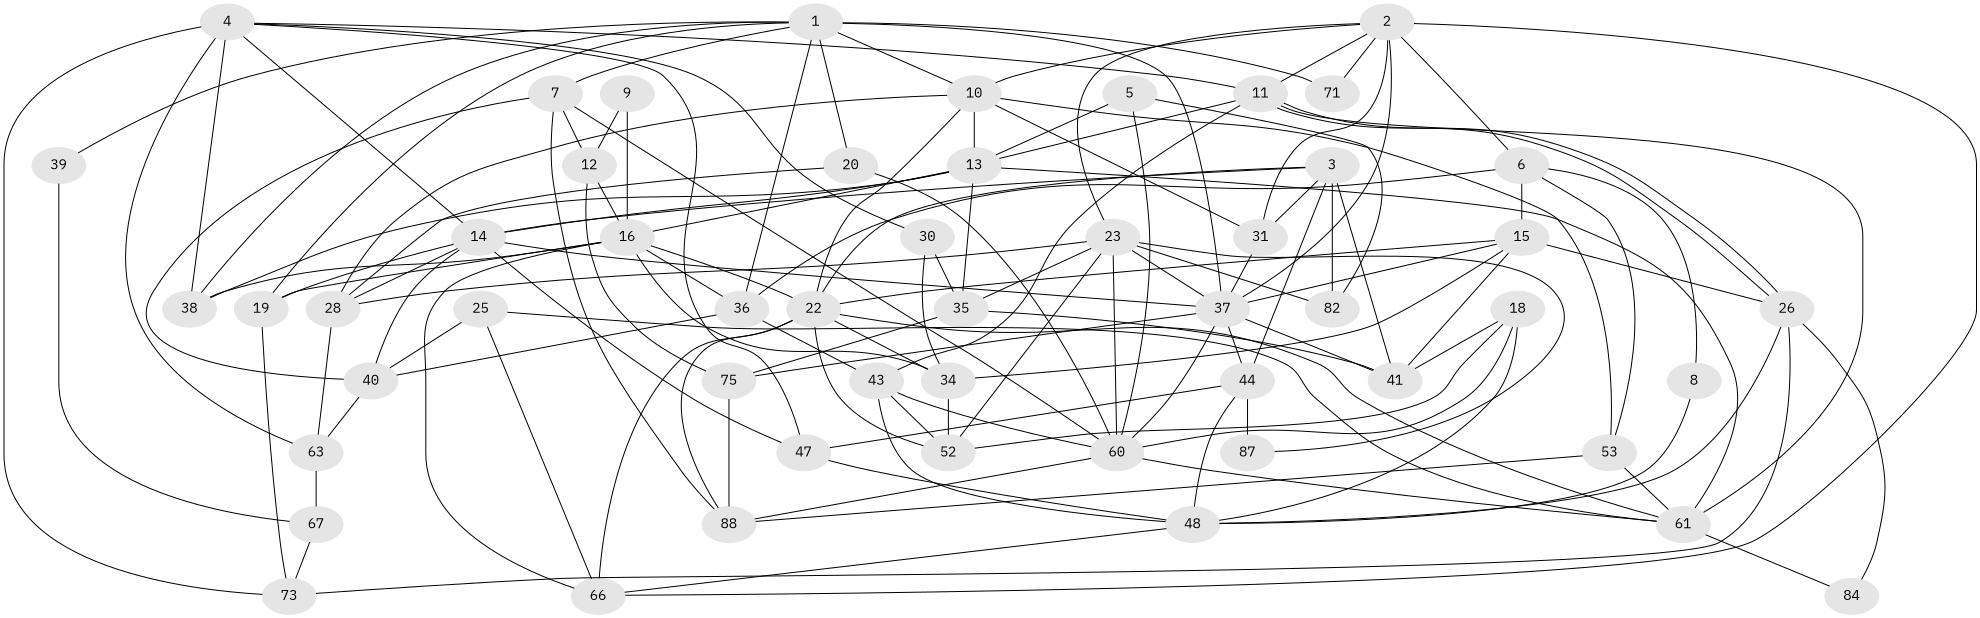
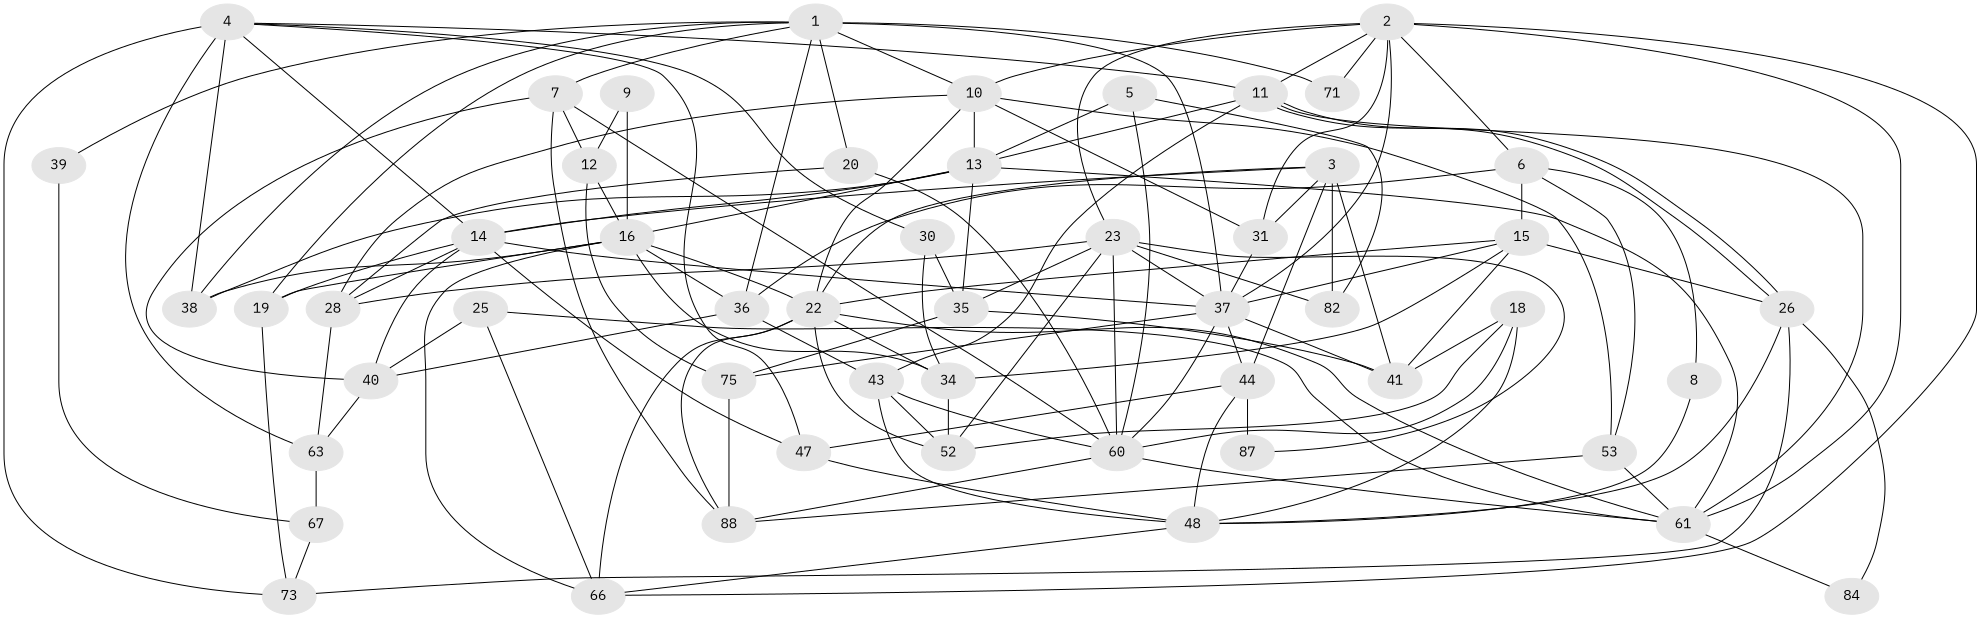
edge "2" -- "61": added
